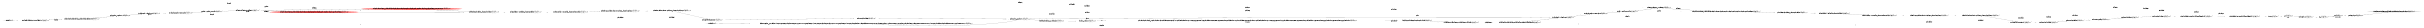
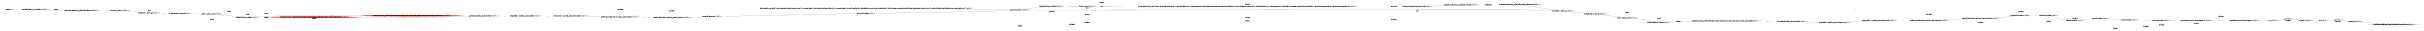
edge "int count = 0@@@47@@@['0', '0', '1']" -> "Assert.assertEquals(1,count)@@@51@@@['0', '0', '1']": label "count" -> "timeServiceManager"
node "testWithRestore['0', '0', '1']": removed
